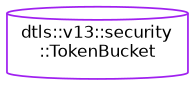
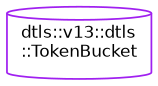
node "dtls::v13::security ::TokenBucket": label "dtls::v13::security ::TokenBucket" -> "dtls::v13::dtls ::TokenBucket"
